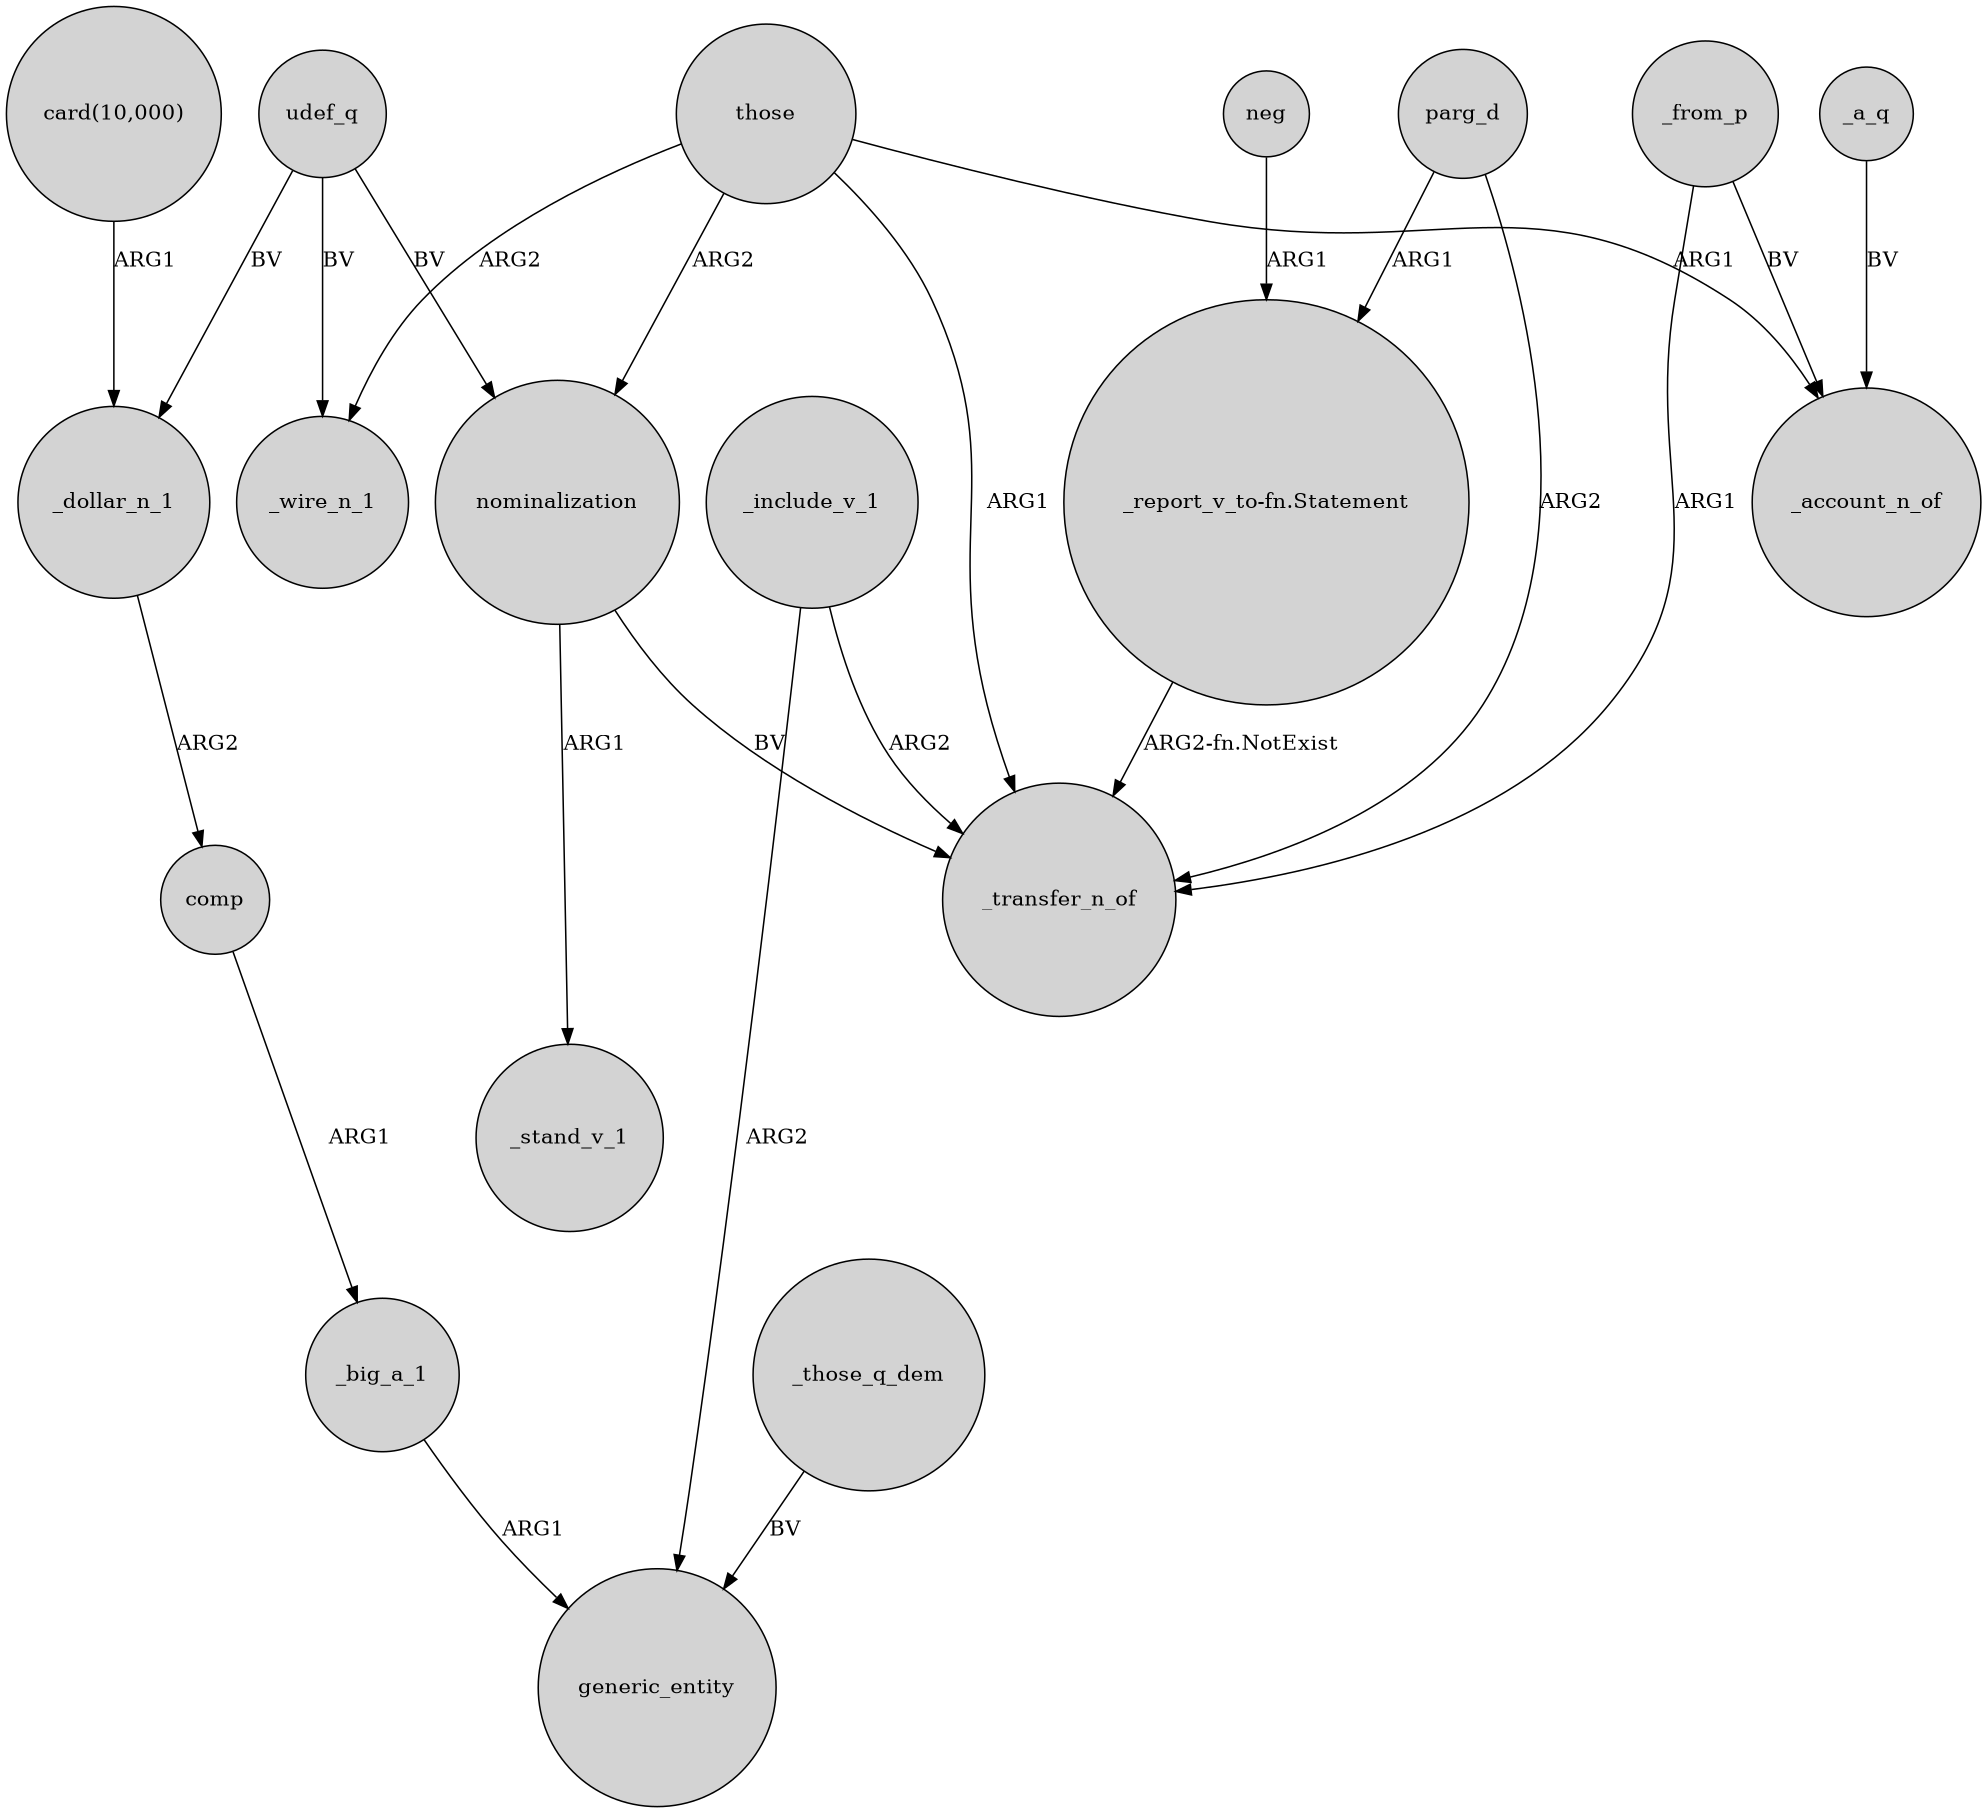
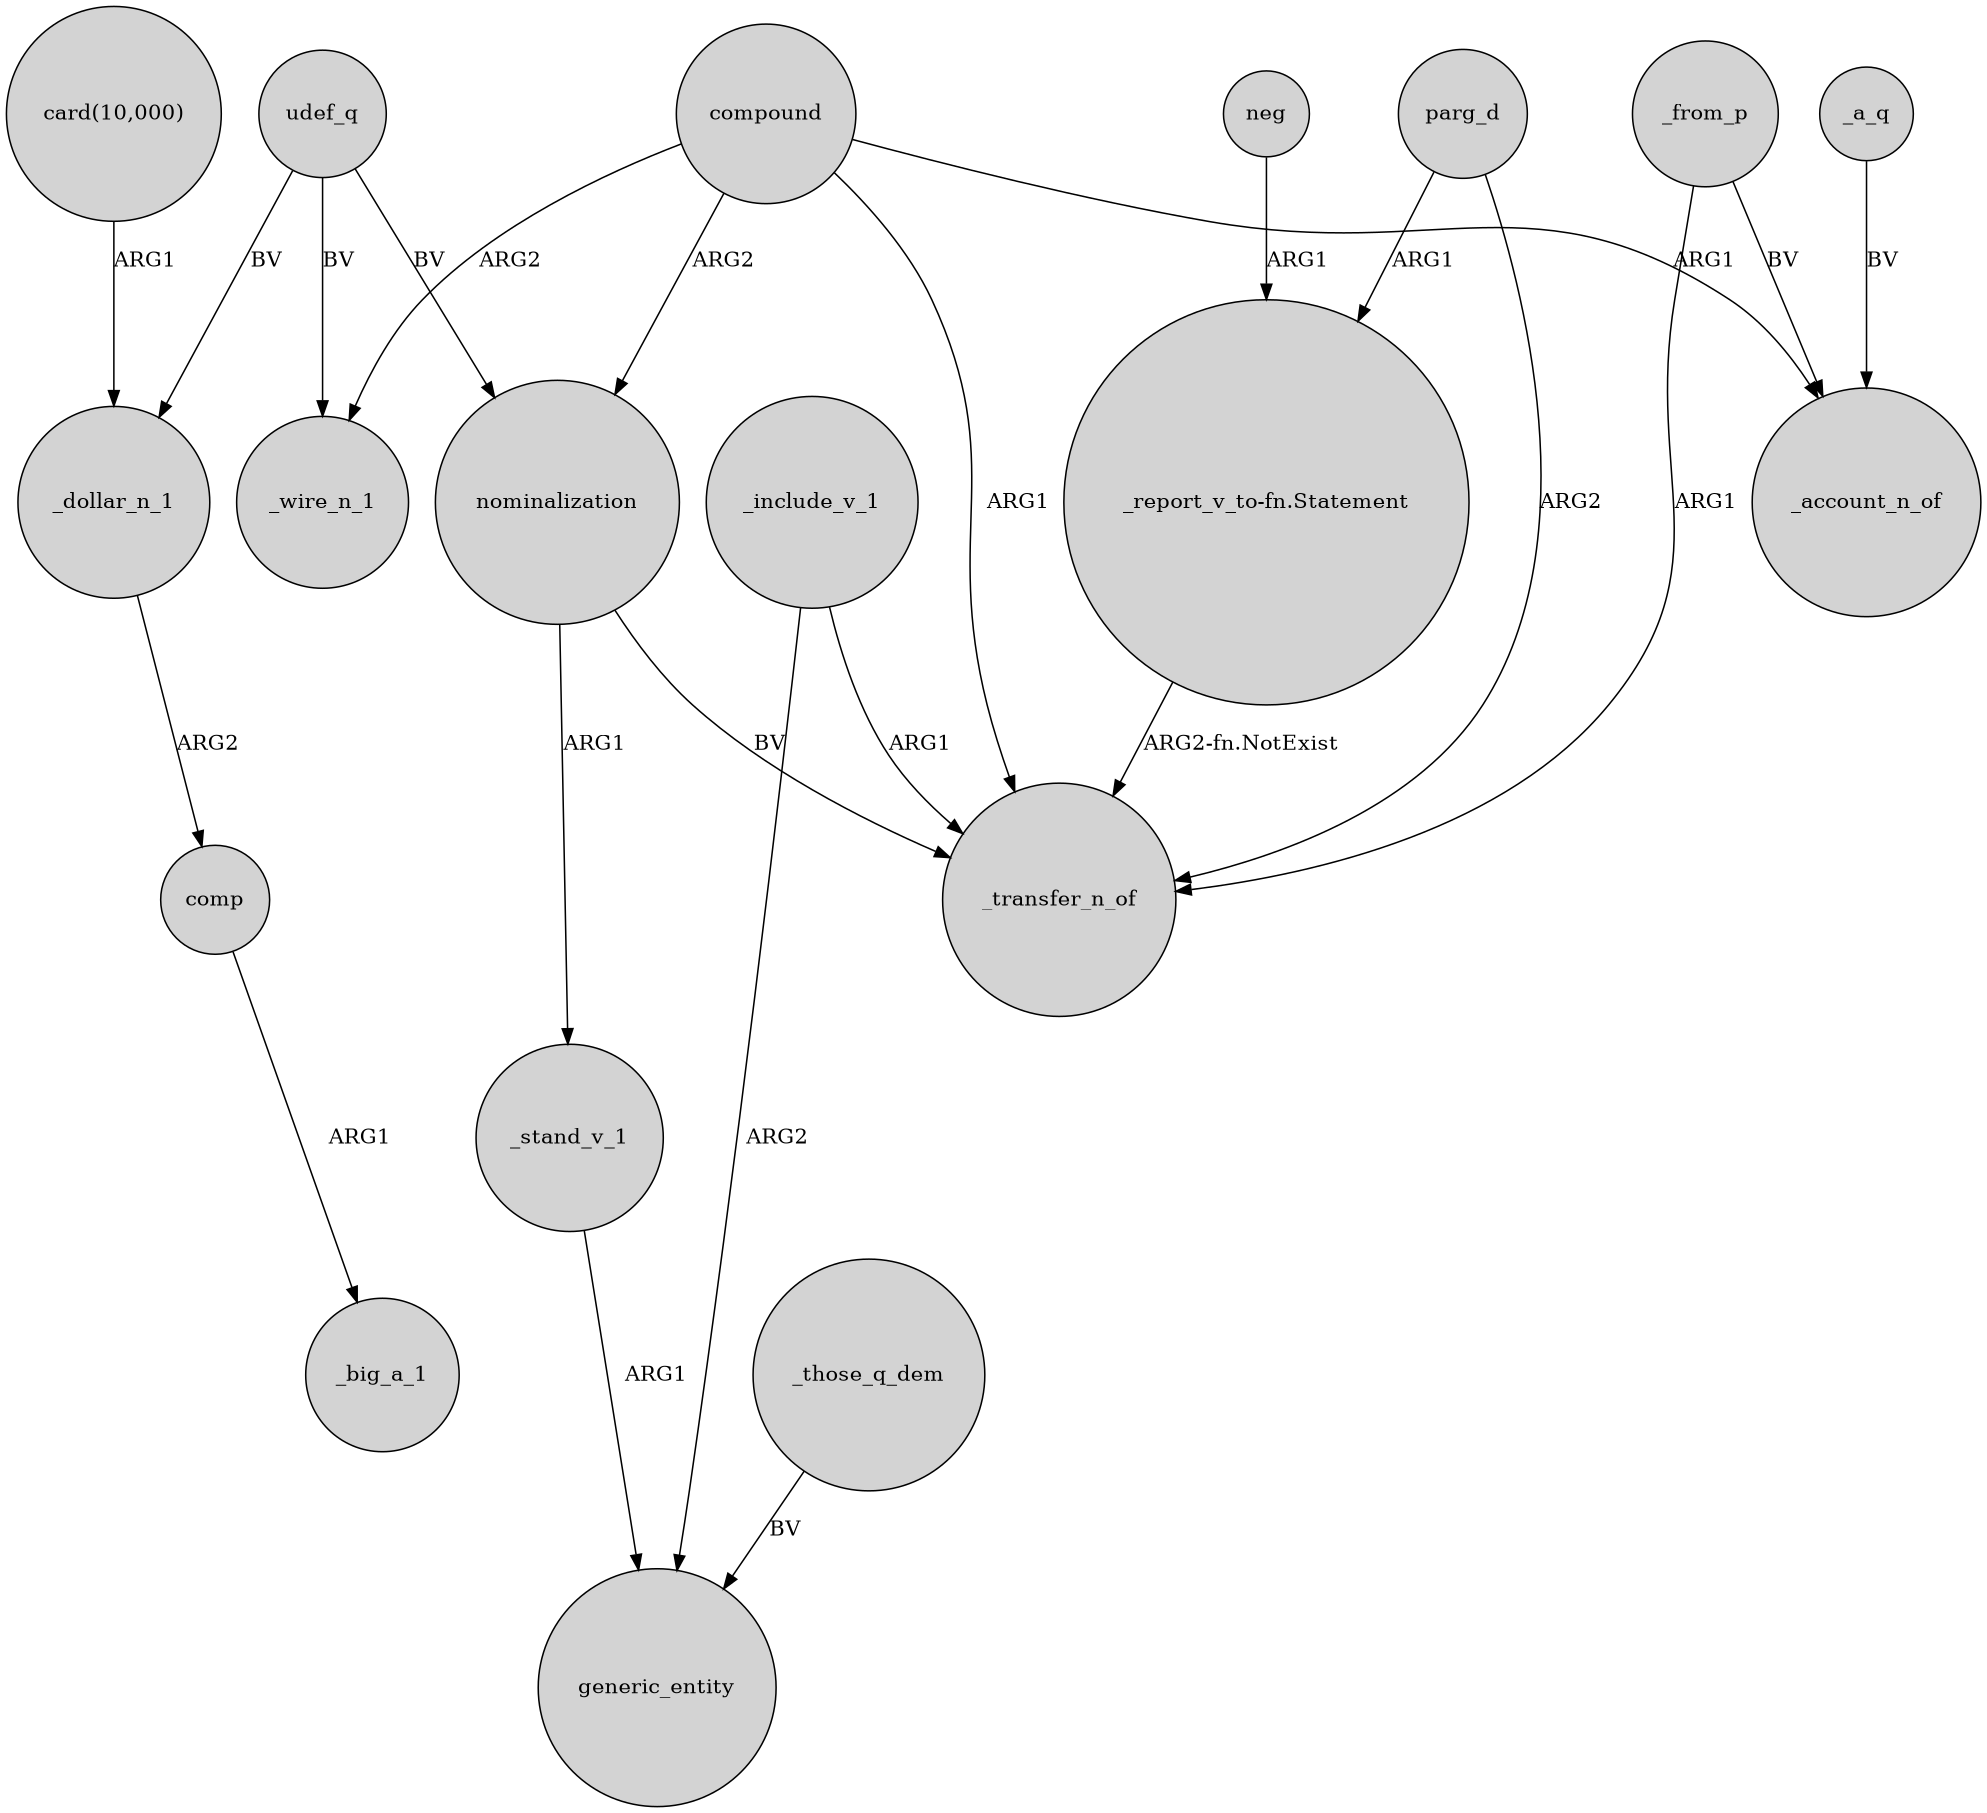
node "those": label "those" -> "compound"
edge "_include_v_1" -> "_transfer_n_of": label "ARG2" -> "ARG1"
edge "_big_a_1" -> "generic_entity": now "_stand_v_1" -> "generic_entity"
